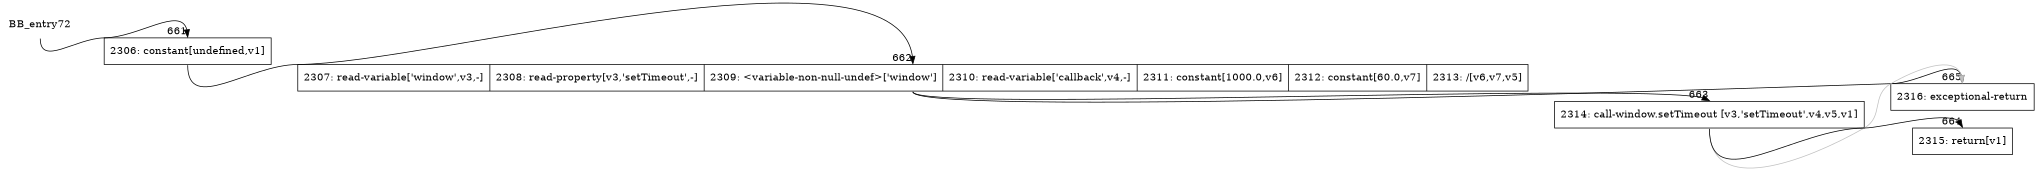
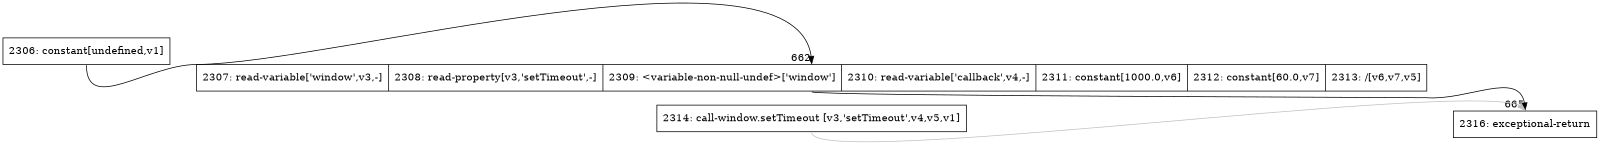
node "BB_entry72": removed
edge "2307: read-variable['window',v3,-]" -> "2314: call-window.setTimeout [v3,'setTimeout',v4,v5,v1]": removed
node "2315: return[v1]": removed
